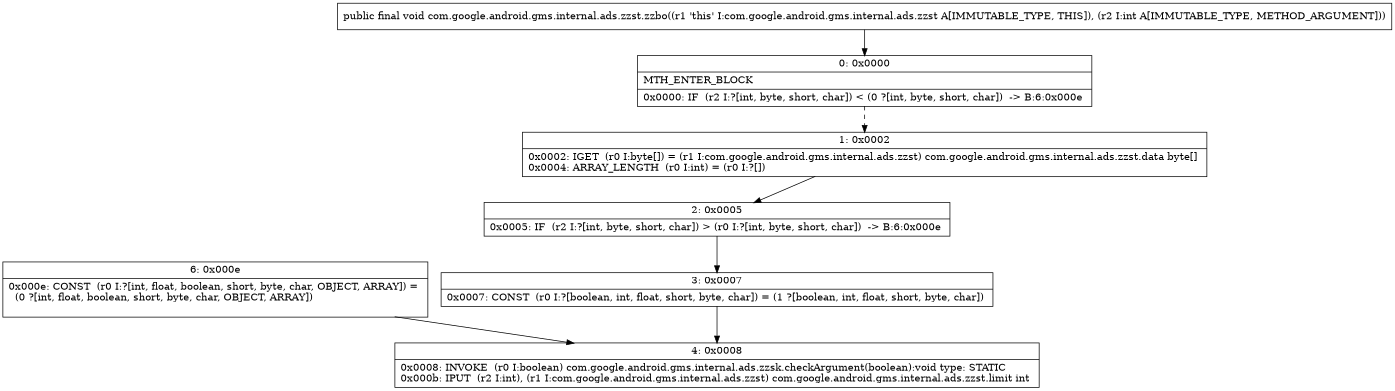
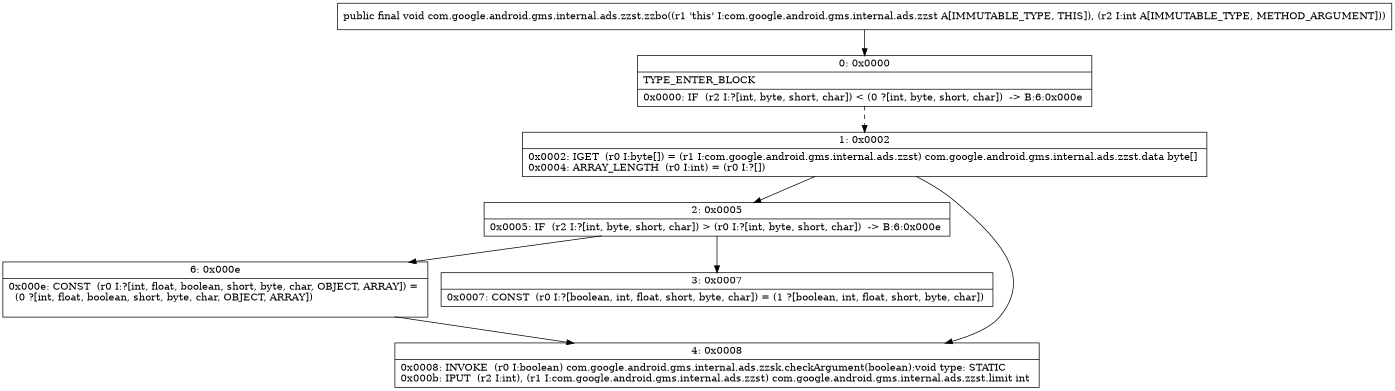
node "0: 0x0000": text "MTH_ENTER_BLOCK" -> "TYPE_ENTER_BLOCK"
edge "2: 0x0005" -> "6: 0x000e": added
edge "3: 0x0007" -> "4: 0x0008": now "1: 0x0002" -> "4: 0x0008"
